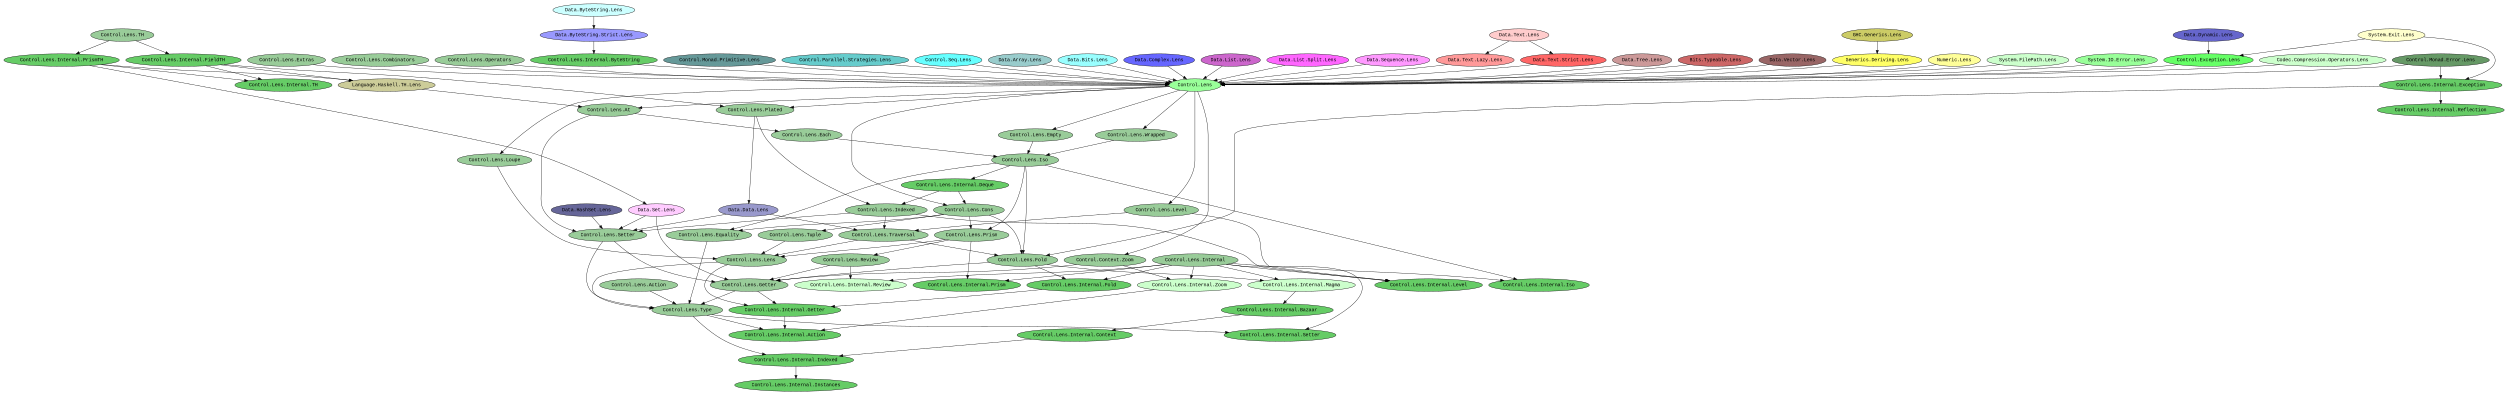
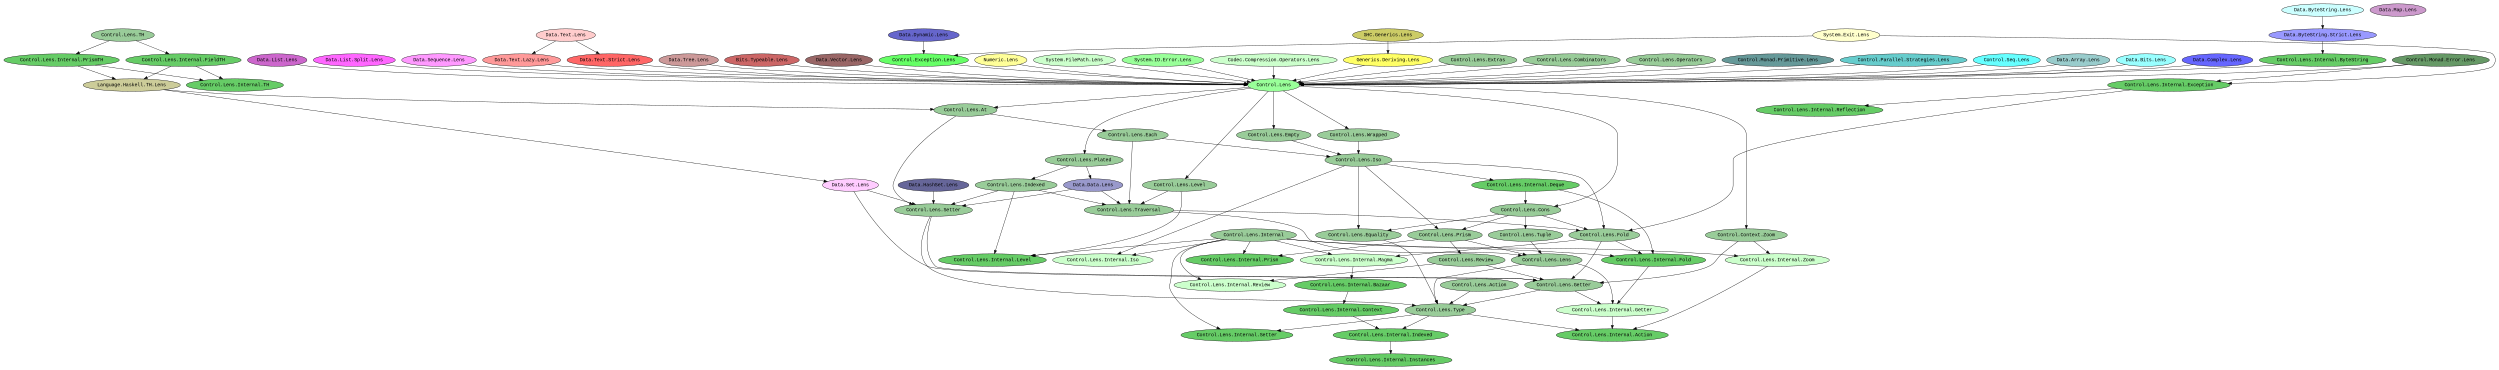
node "Data.Map.Lens": added
edge "Control.Lens.Internal.FieldTH" -> "Control.Lens.Plated": removed
edge "Control.Lens.Internal.PrismTH" -> "Data.Set.Lens": now "Language.Haskell.TH.Lens" -> "Data.Set.Lens"
node "Control.Lens.Loupe": removed
edge "Control.Lens.Each" -> "Control.Lens.Traversal": added
edge "Control.Lens.Internal.Deque" -> "Control.Lens.Indexed": now "Control.Lens.Internal.Deque" -> "Control.Lens.Internal.Fold"
node "Control.Lens.Internal.Iso": fillcolor #66cc66 -> #ccffcc
node "Control.Lens.Internal.Getter": fillcolor #66cc66 -> #ccffcc
